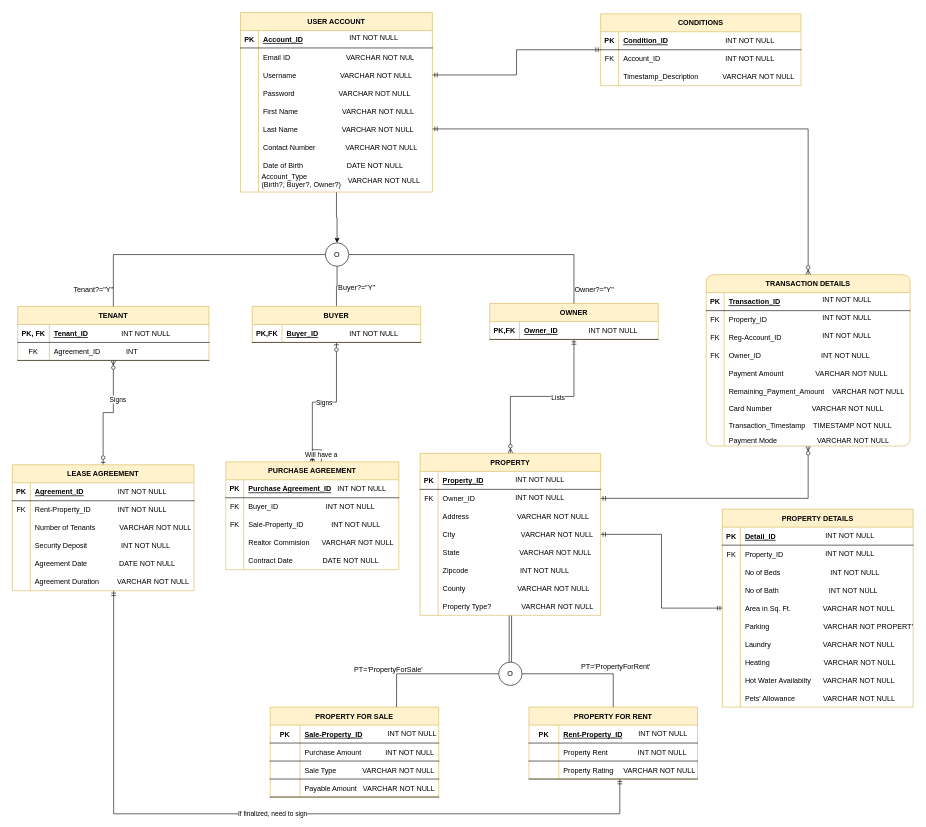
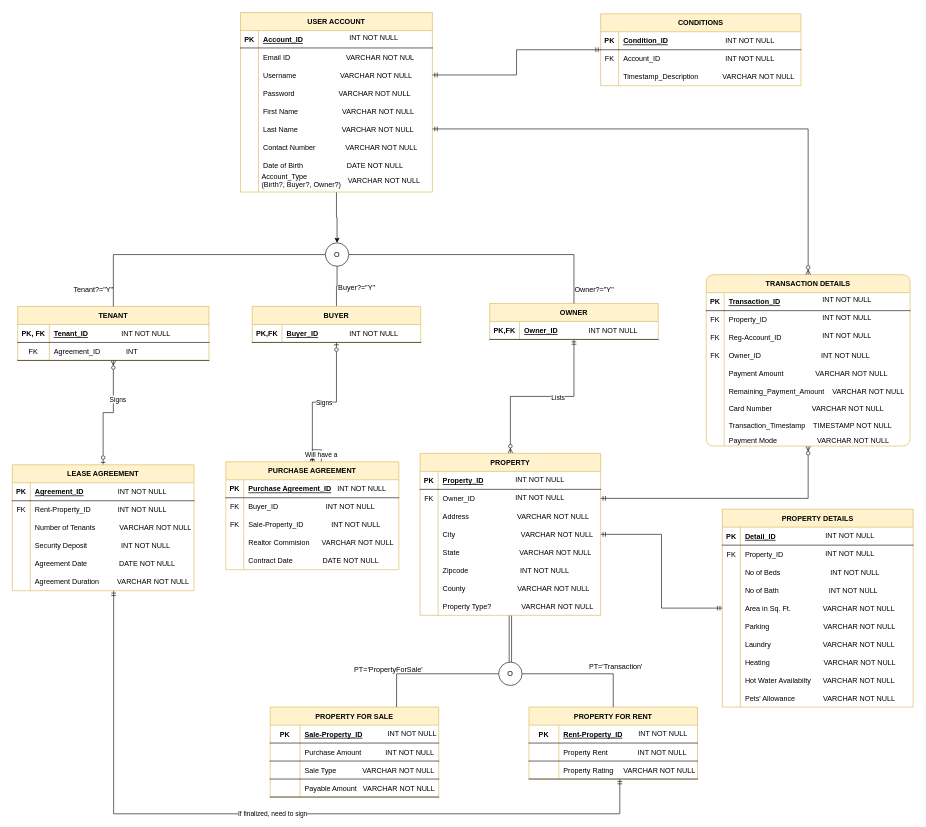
node "Parking VARCHAR NOT PROPERTY": label "Parking VARCHAR NOT PROPERTY" -> "Parking VARCHAR NOT NULL"
node "PT='PropertyForRent'": label "PT='PropertyForRent'" -> "PT='Transaction'"
